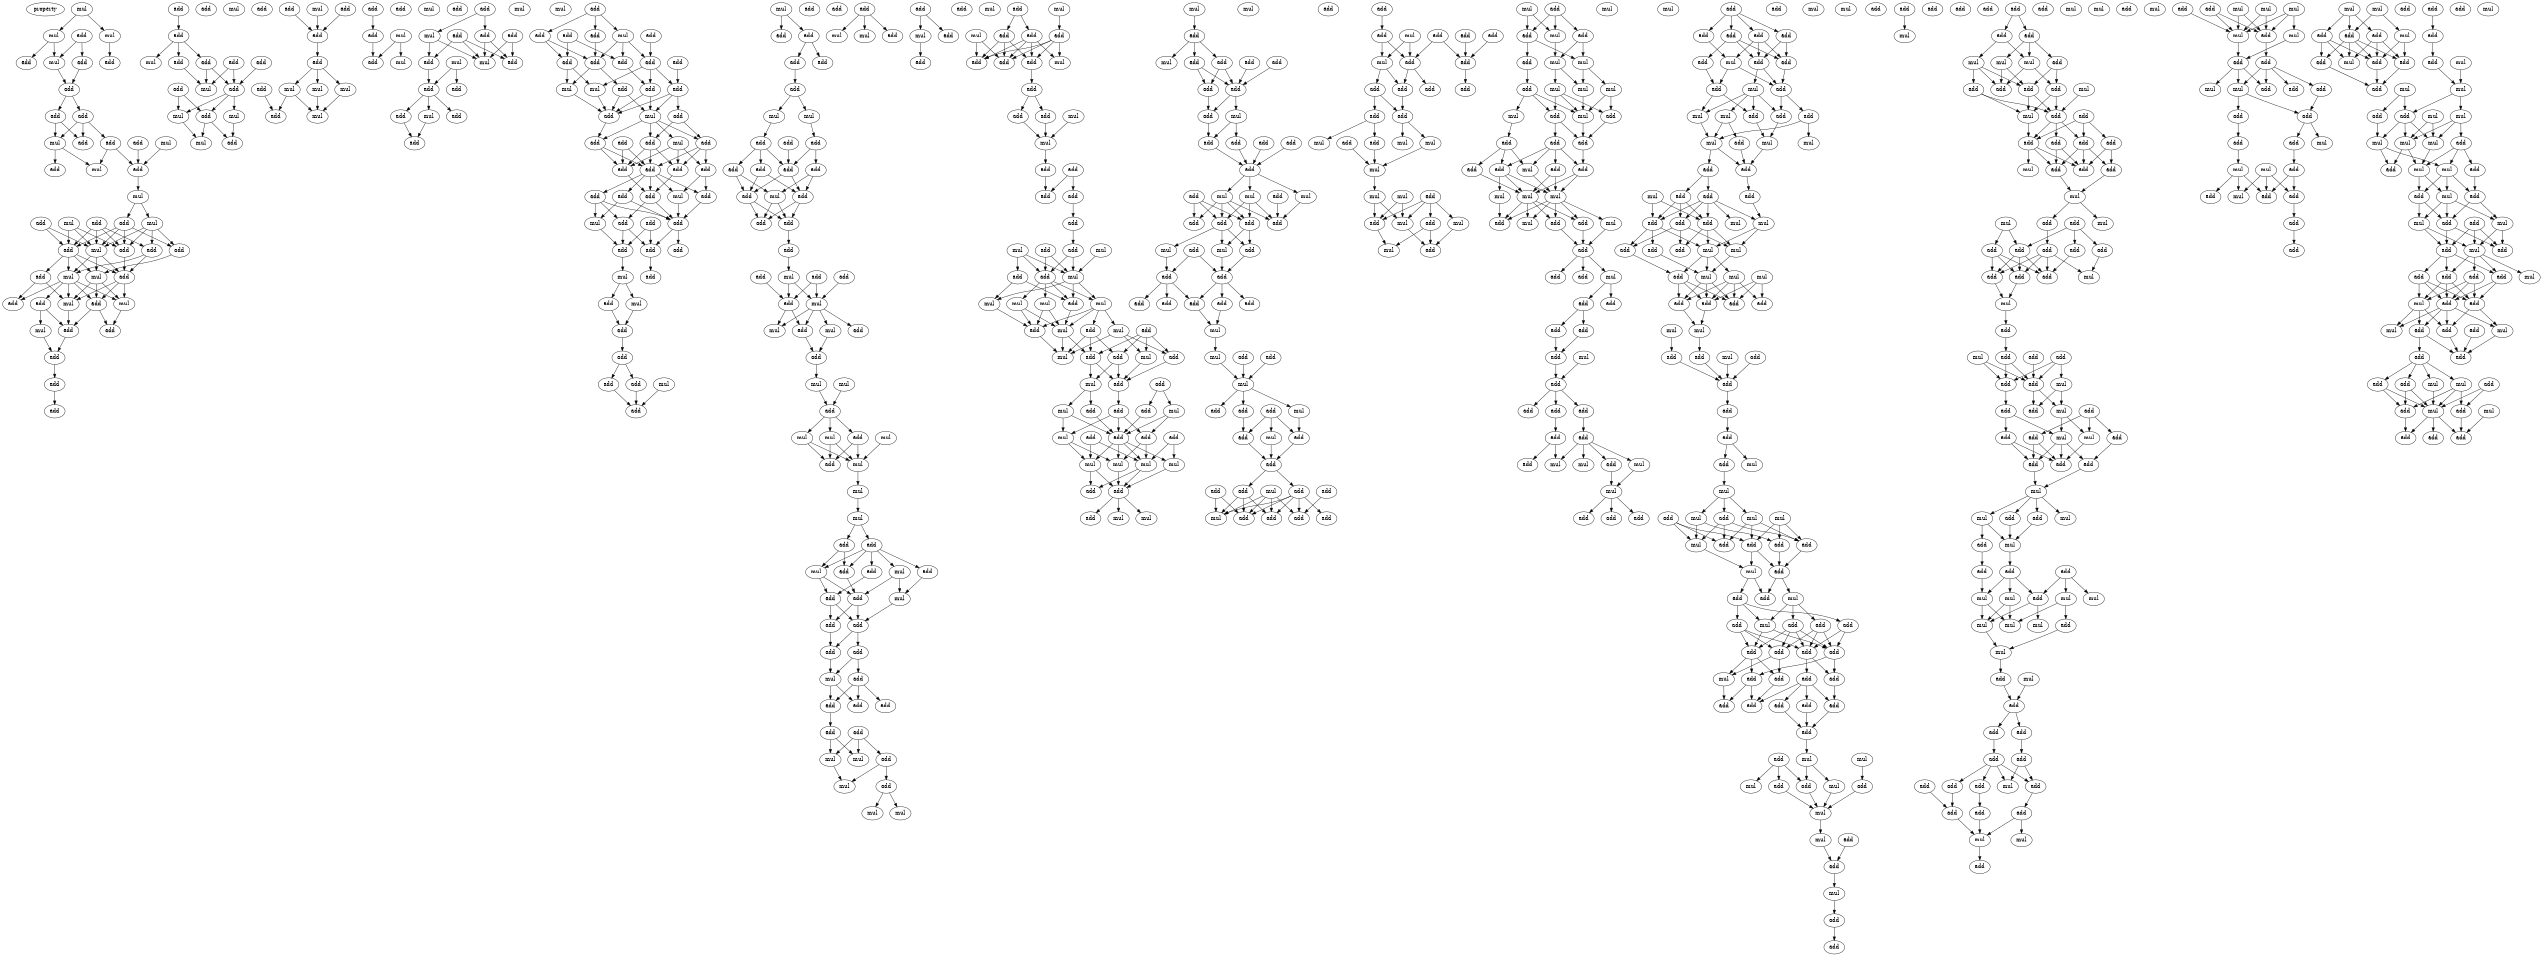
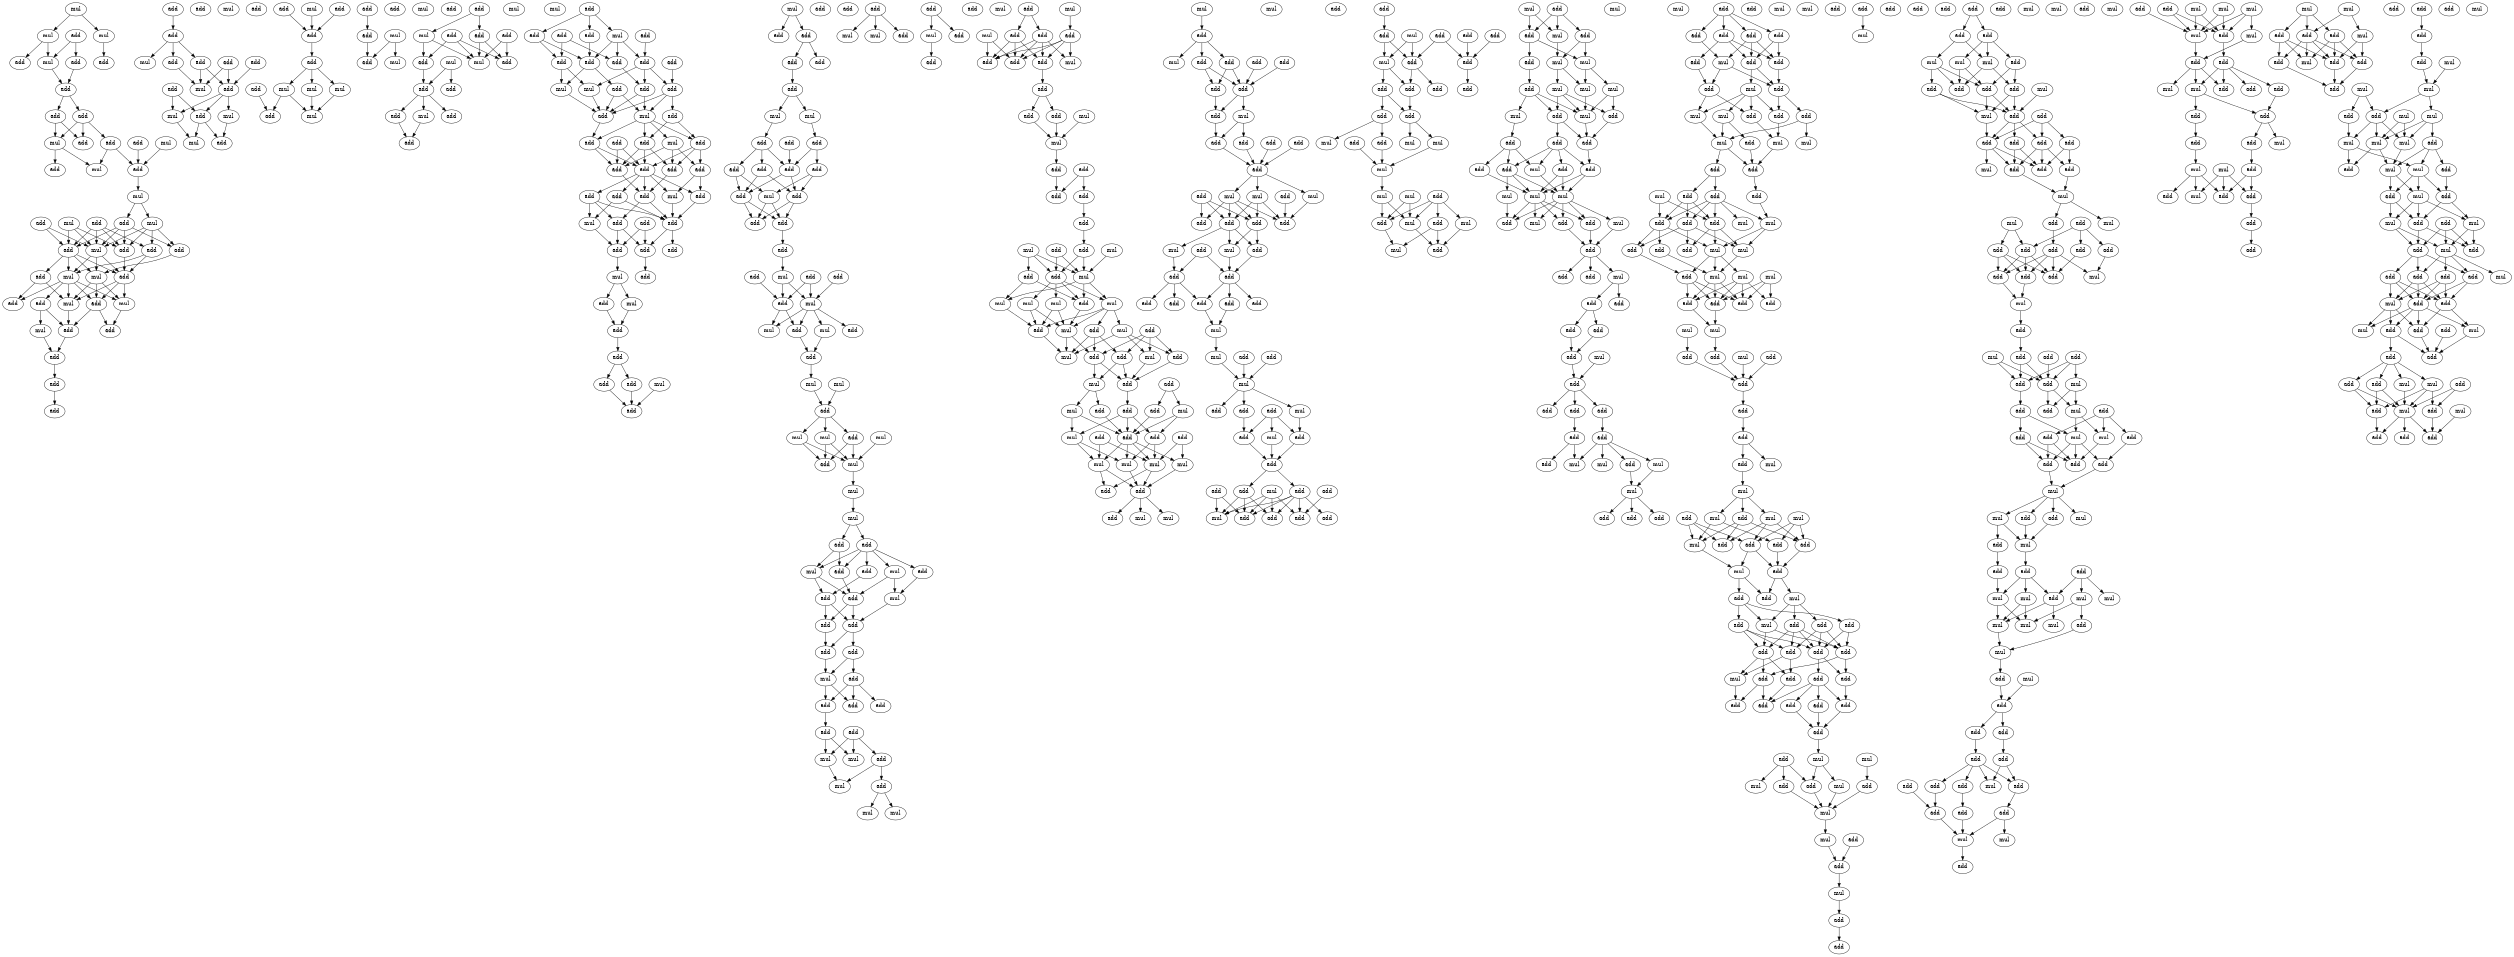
node "property": removed
